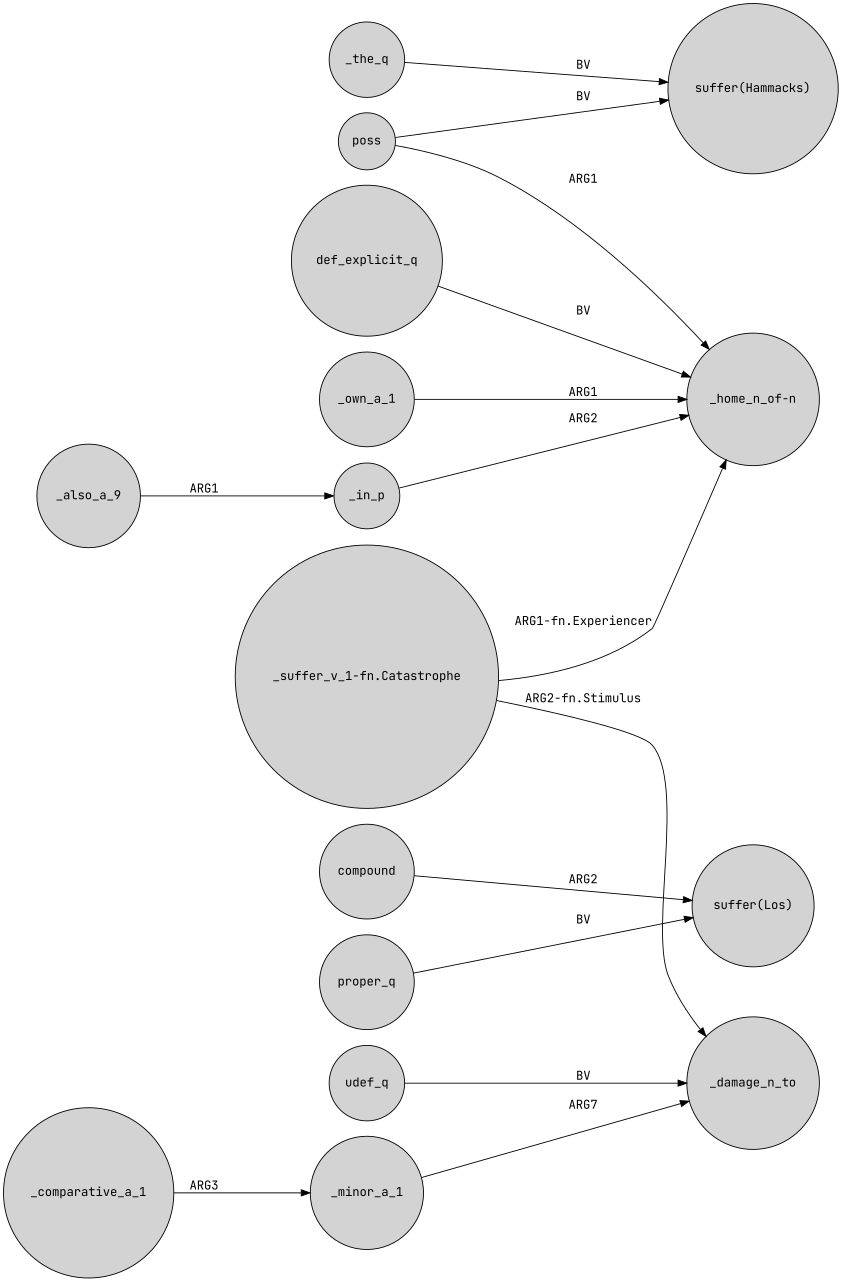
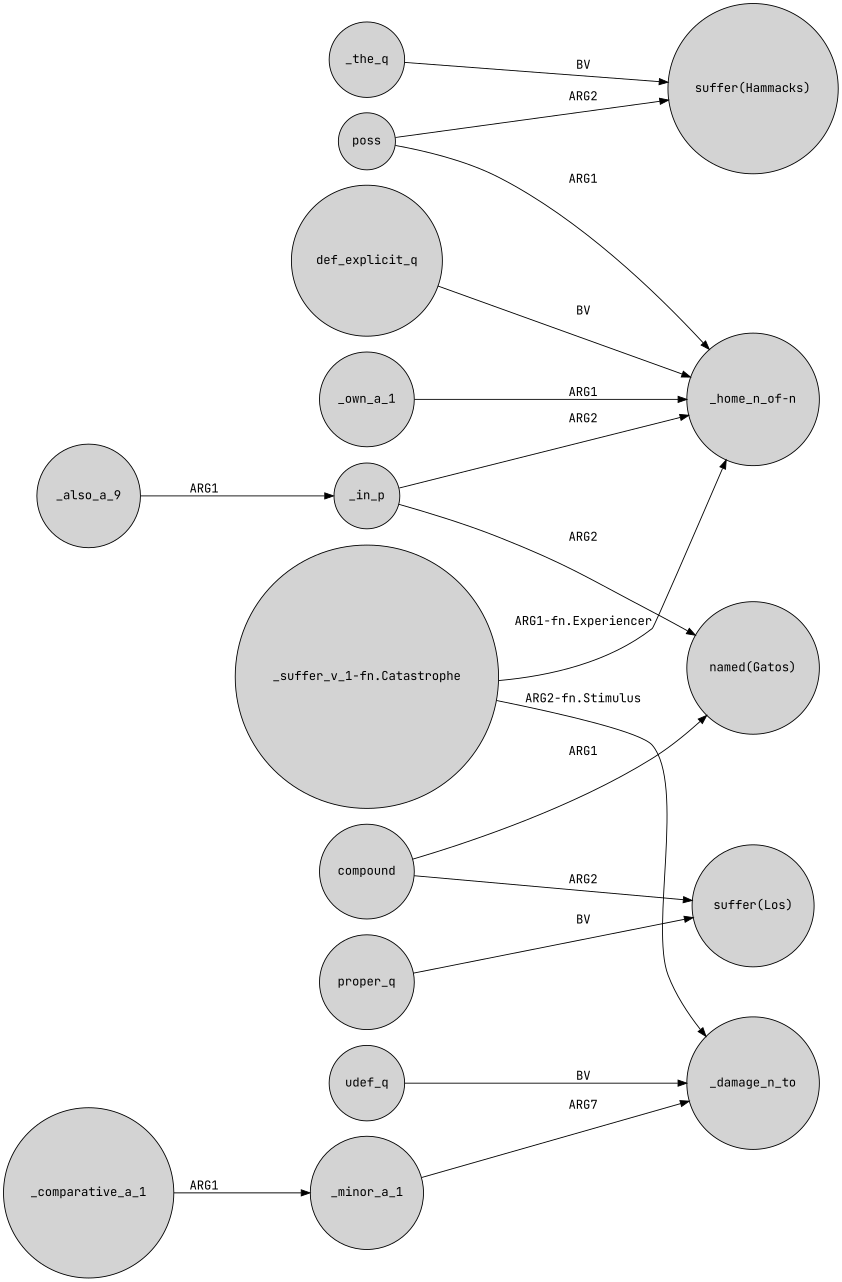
edge "poss" -> "suffer(Hammacks)": label "BV" -> "ARG2"
node "named(Gatos)": added
edge "_comparative_a_1" -> "_minor_a_1": label "ARG3" -> "ARG1"
